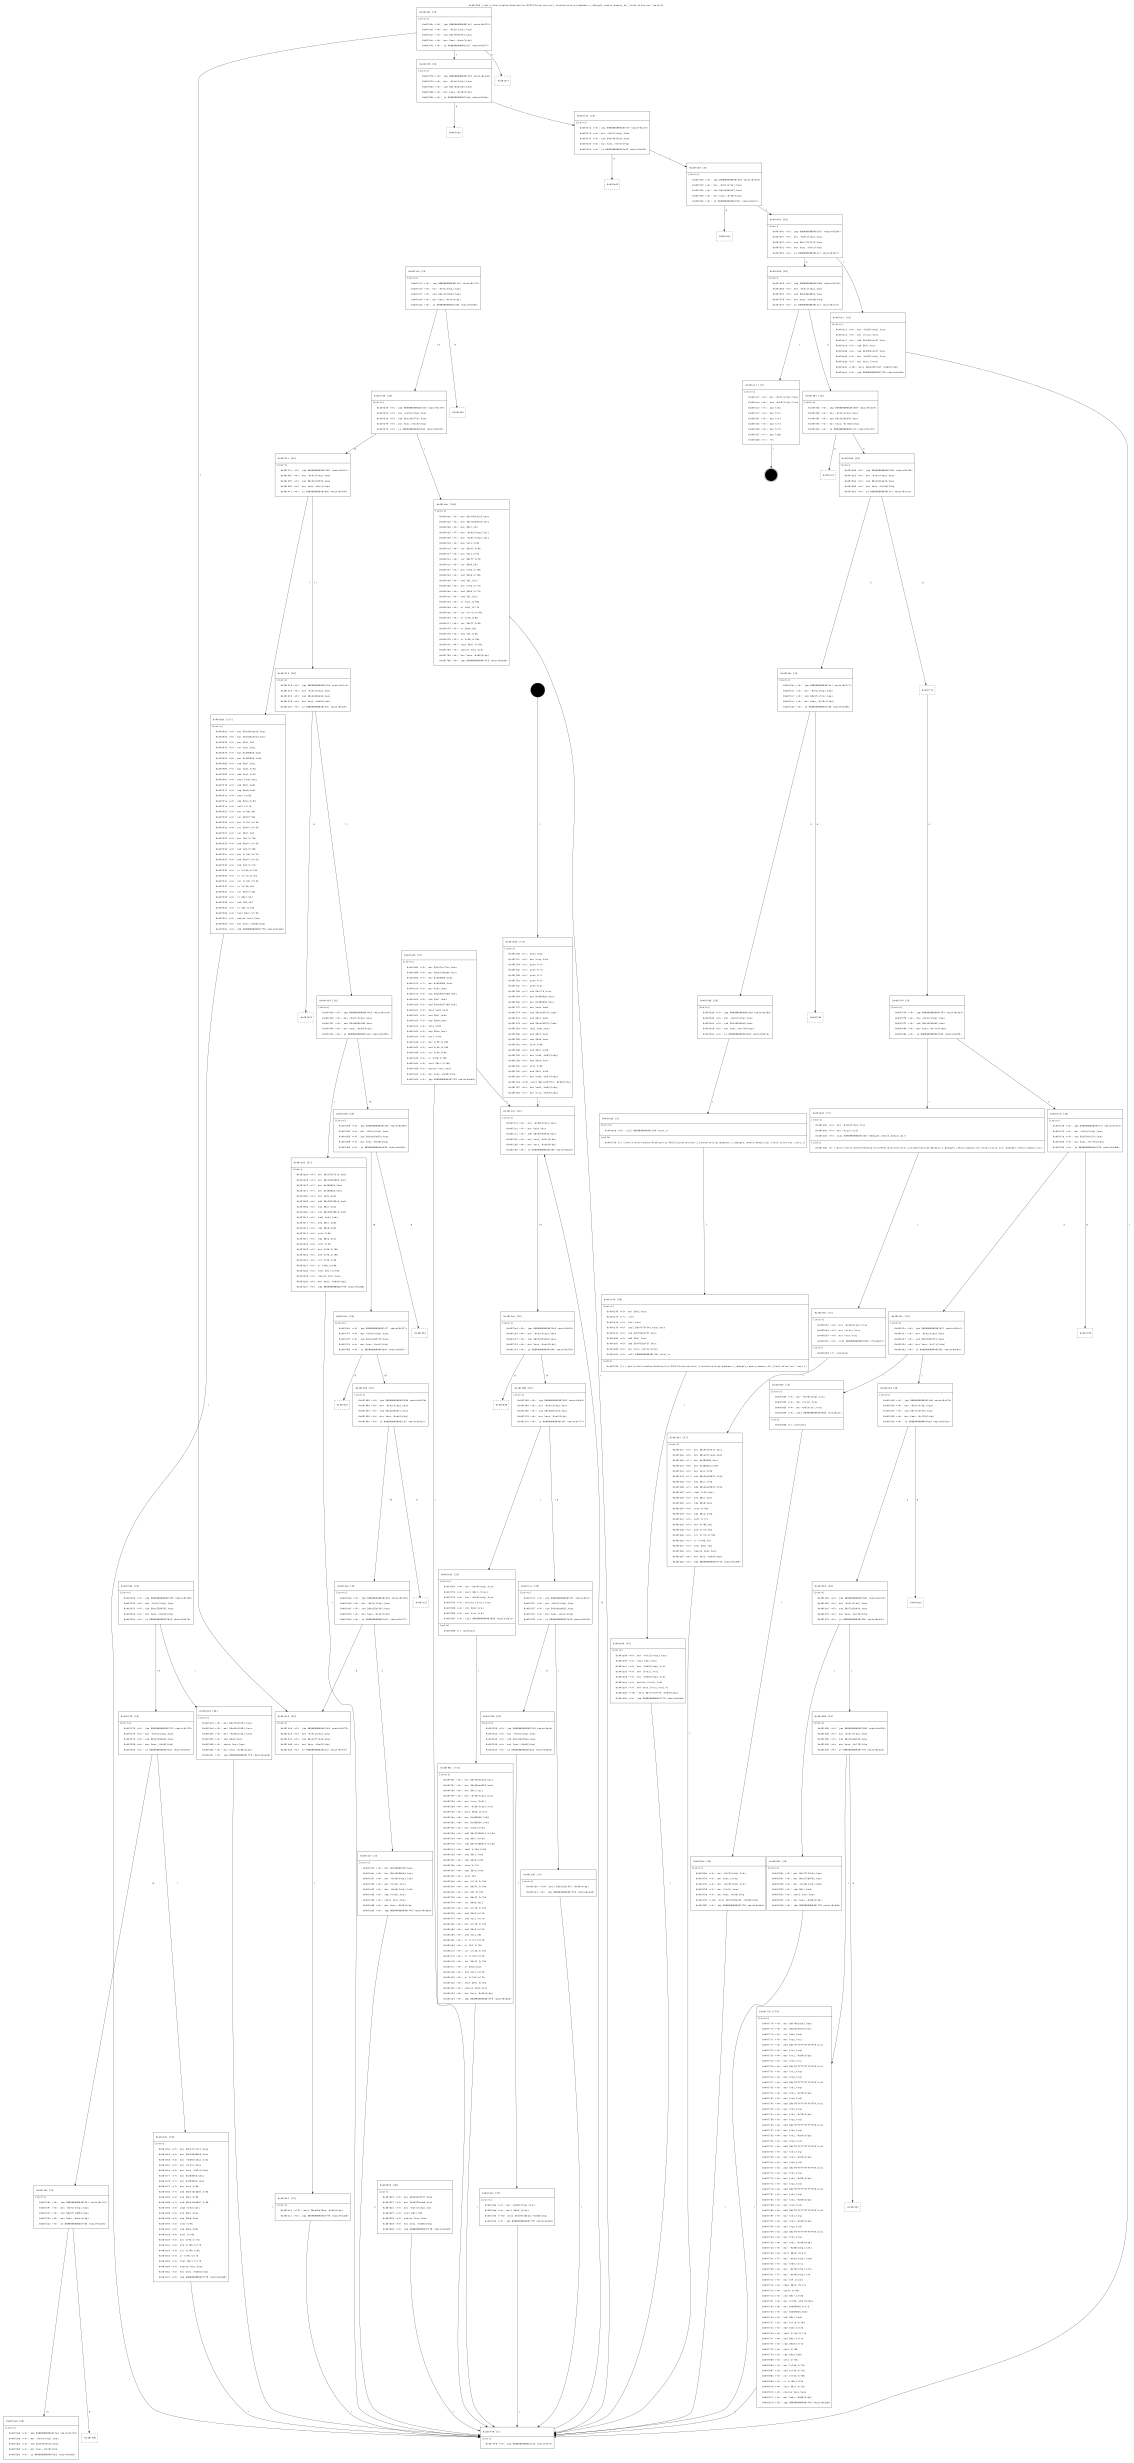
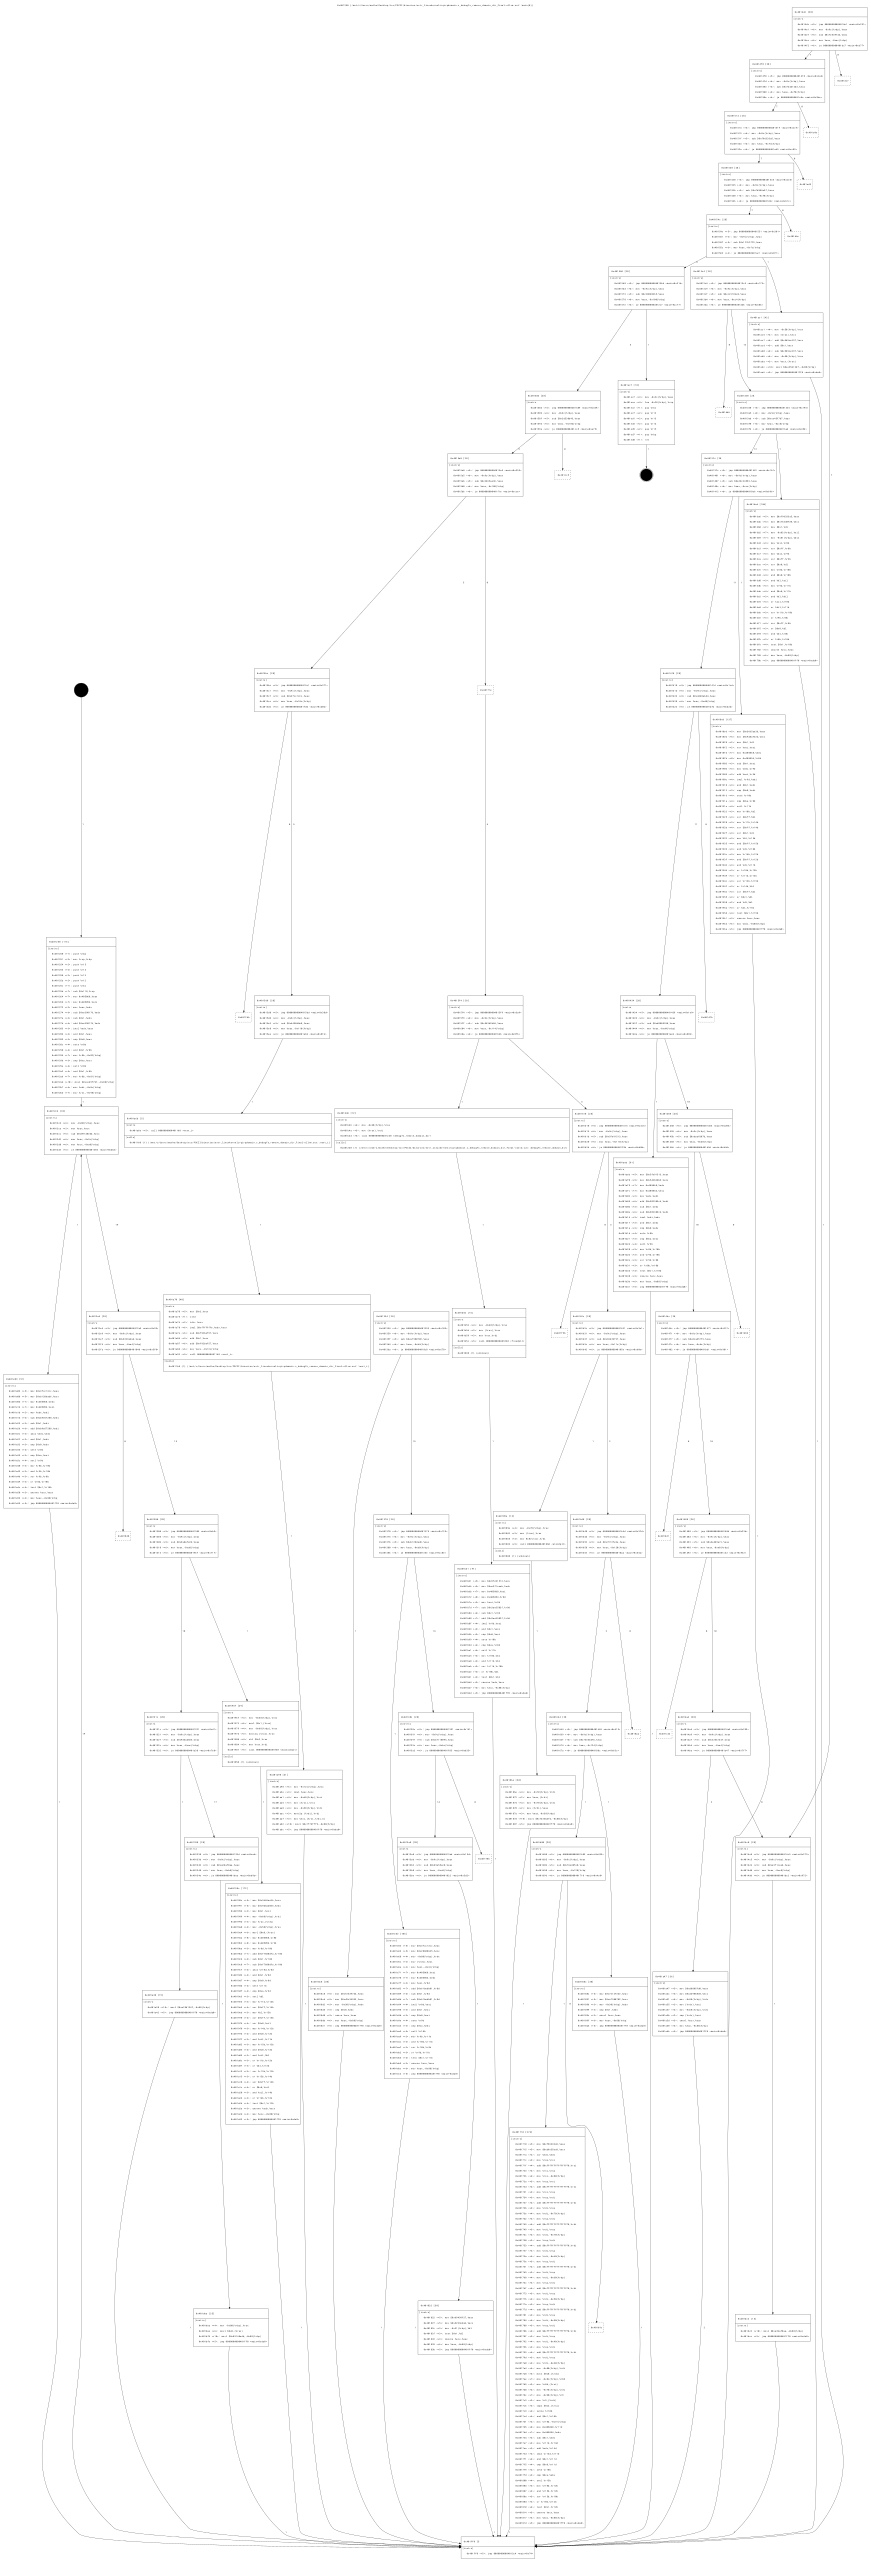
edge "0x401e03 [91]" -> "0x4012c4 [32]": reversed
edge "0x4013a8 [28]" -> "0x401822 [30]": added, label "1"
